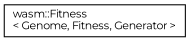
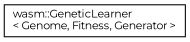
node "wasm::Fitness < Genome, Fitness, Generator >": label "wasm::Fitness < Genome, Fitness, Generator >" -> "wasm::GeneticLearner < Genome, Fitness, Generator >"
